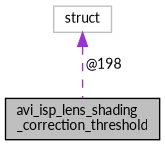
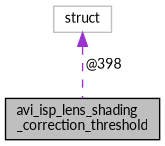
edge "avi_isp_lens_shading _correction_threshold" -> "struct": label " @198" -> " @398"
